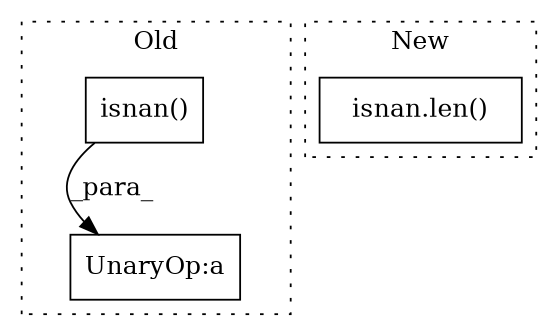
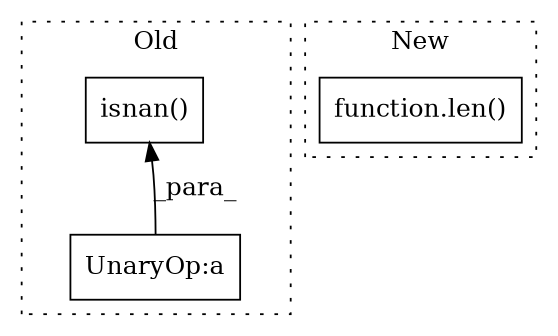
node "isnan.len()": label "isnan.len()" -> "function.len()"
edge "isnan()" -> "UnaryOp:a": reversed
